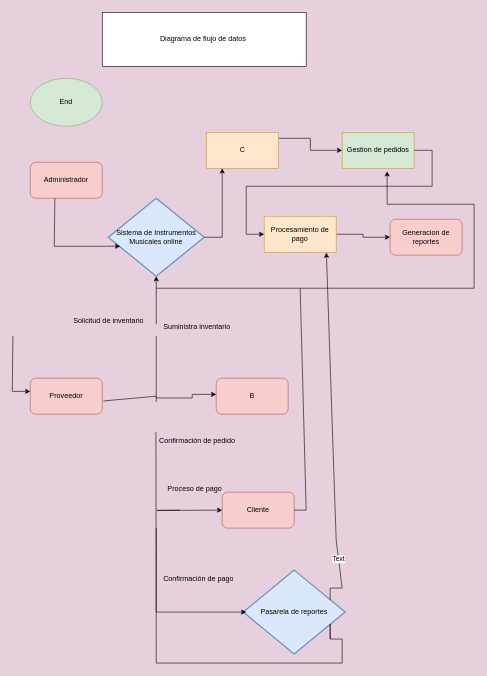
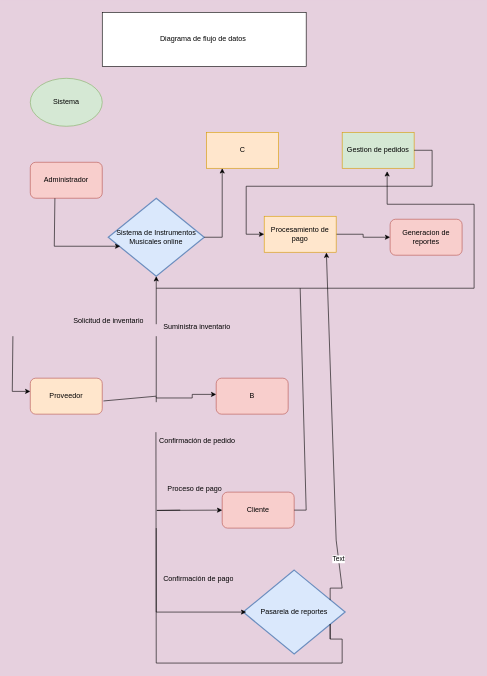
node "End": label "End" -> "Sistema"
edge "C" -> "Gestion de pedidos": removed
node "Proveedor": fillcolor #f8cecc -> #ffe6cc
